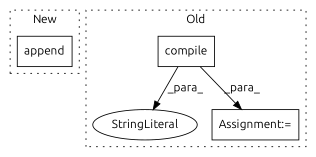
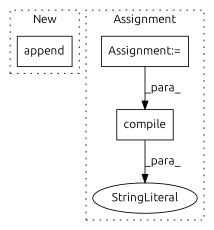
cluster "Old": label "Old" -> "Assignment"
edge "compile" -> "Assignment:=": reversed
